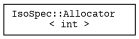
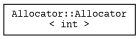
node "IsoSpec::Allocator < int >": label "IsoSpec::Allocator < int >" -> "Allocator::Allocator < int >"
